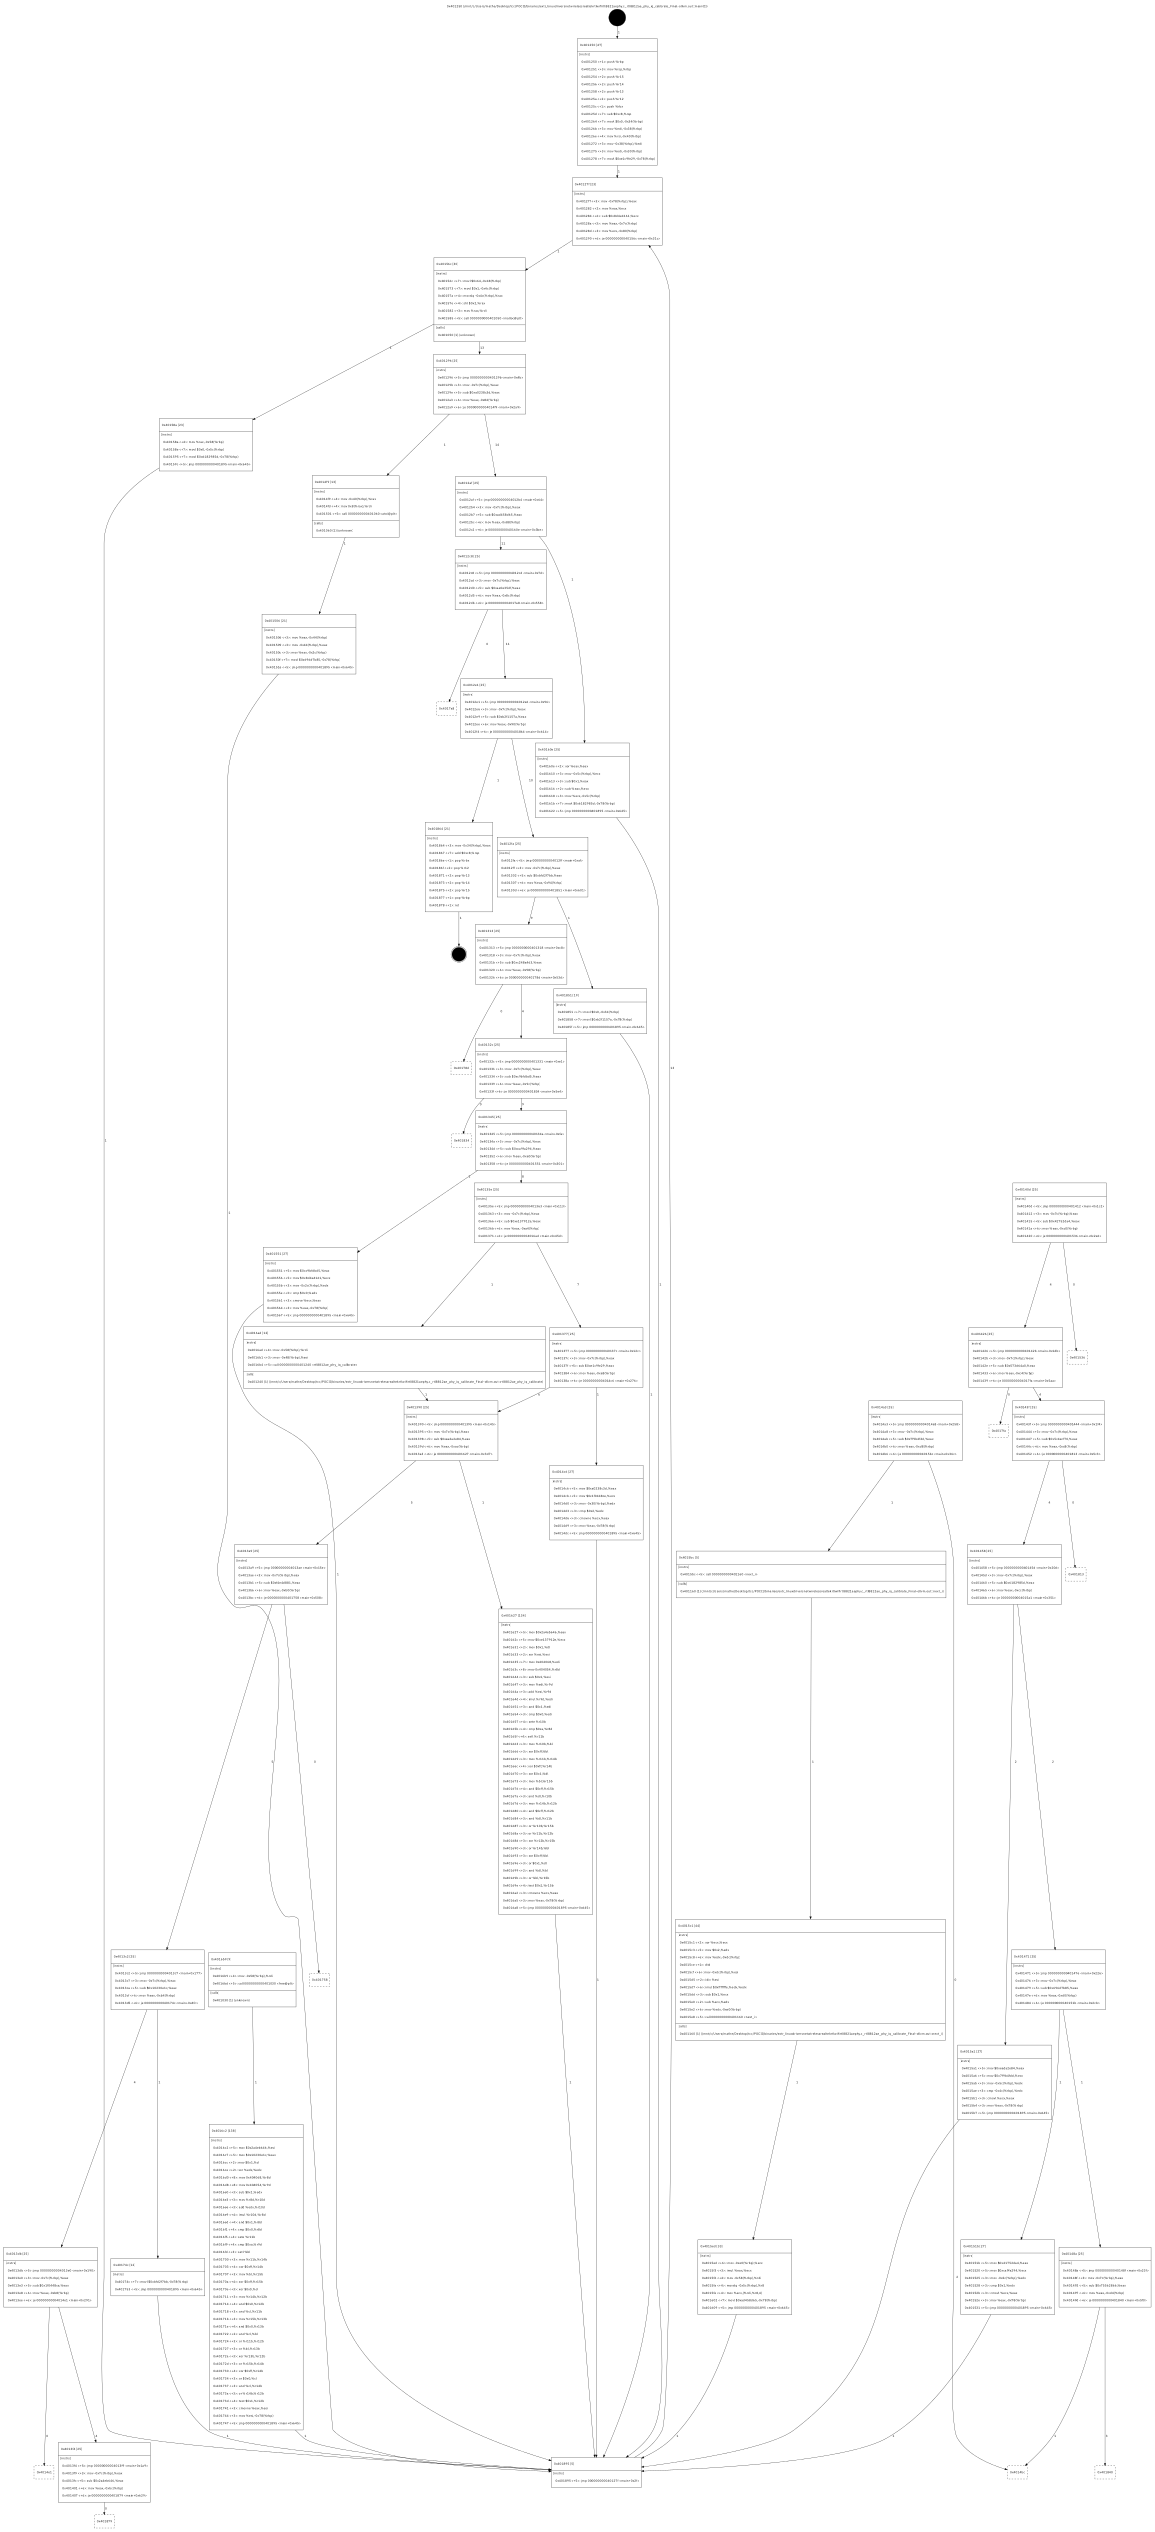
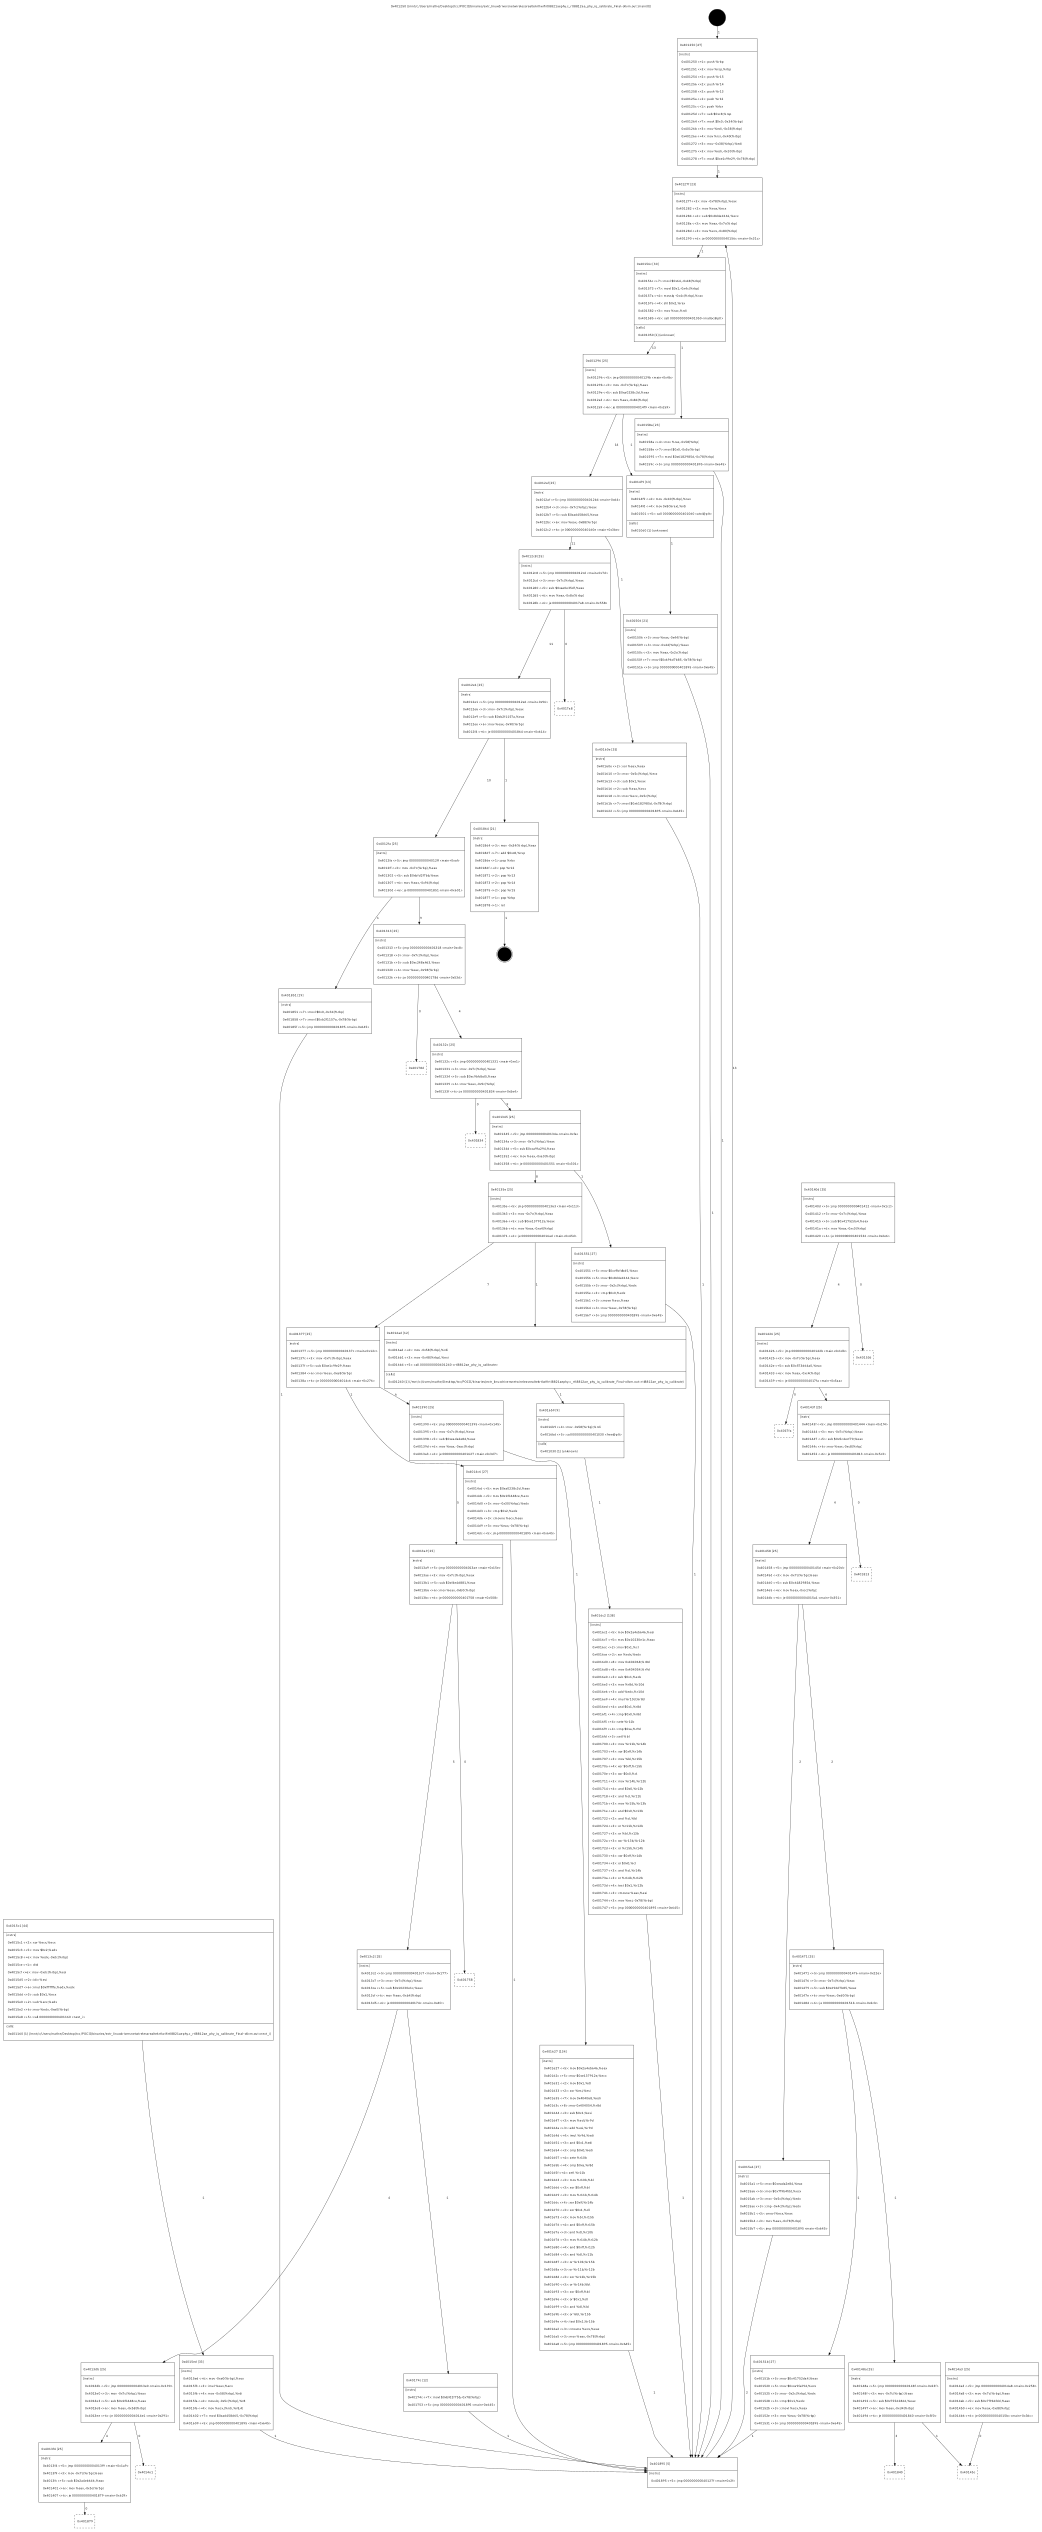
edge "0x4016ad [12]" -> "0x401390 [25]": now "0x4016ad [12]" -> "0x4016b9 [9]"
node "0x4015bc [5]": removed
